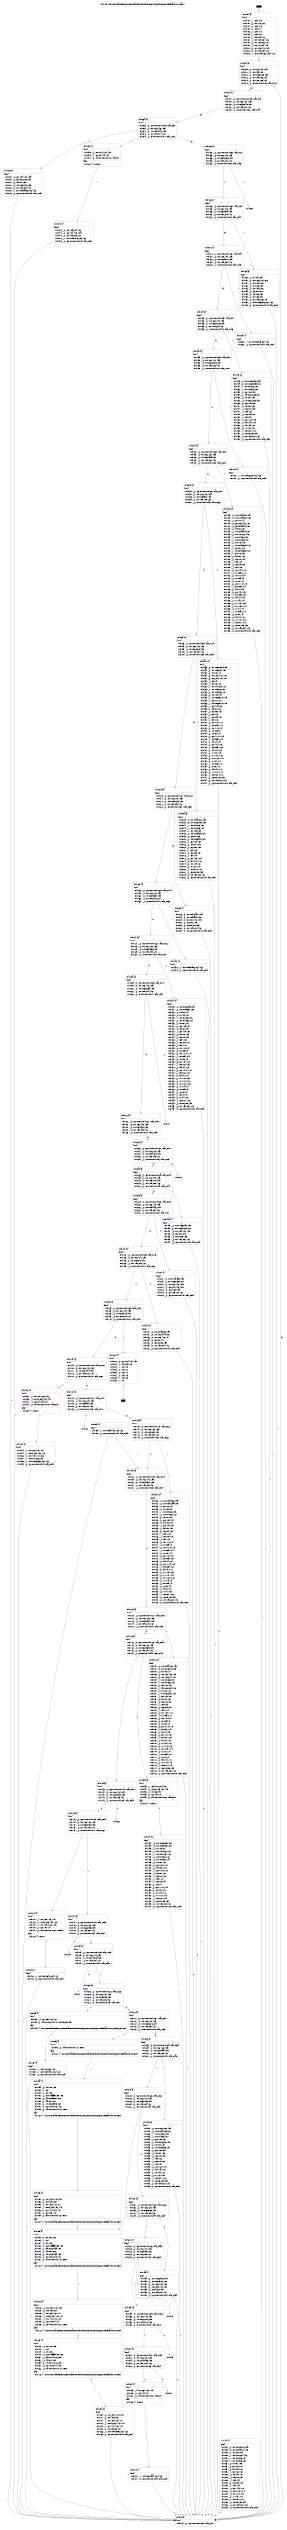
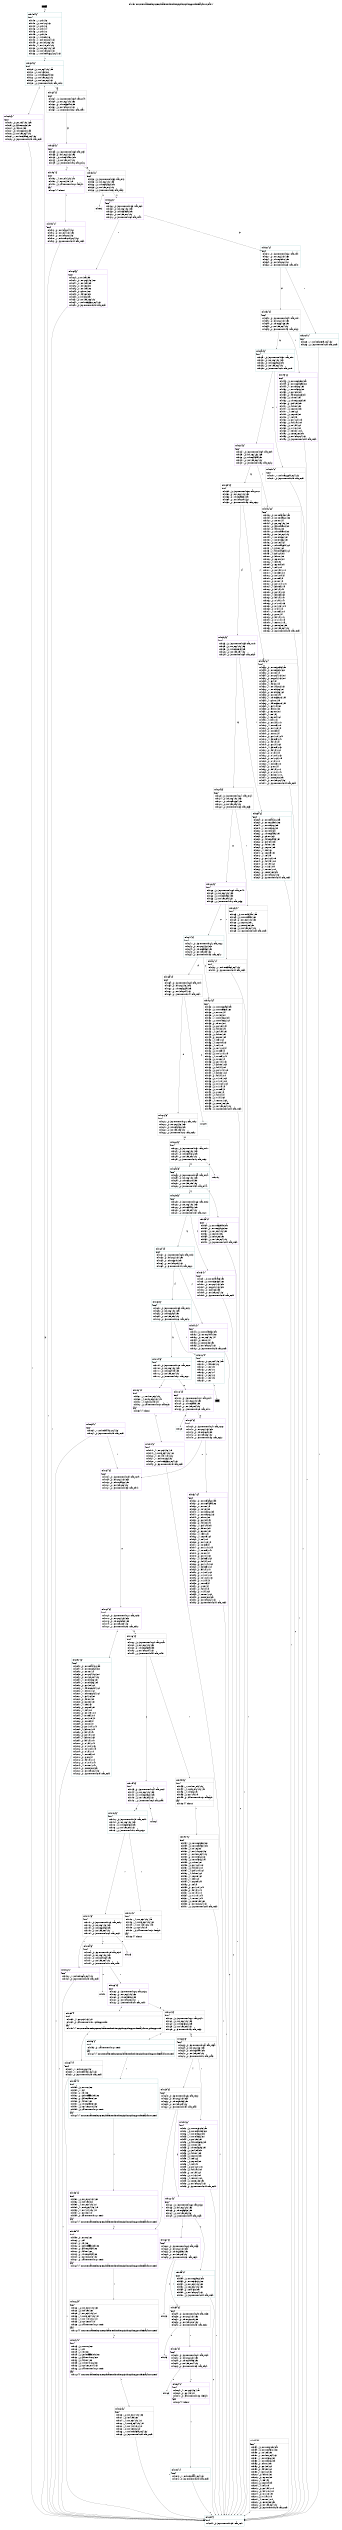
edge "0x40153a [22]" -> "0x401cbc [31]": now "0x40150d [23]" -> "0x401cbc [31]"
edge "0x401d12 [20]" -> "0x401d26 [12]": now "0x4017d1 [25]" -> "0x401d26 [12]"
